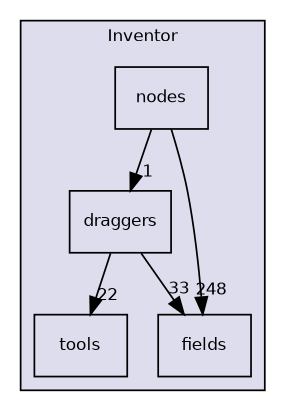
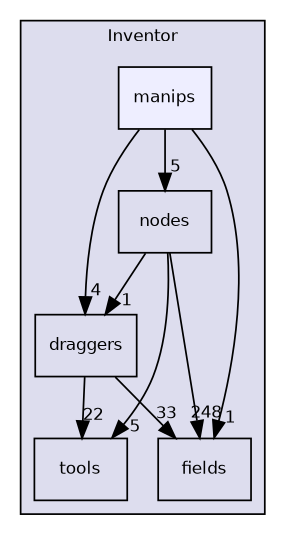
node "manips": added
edge "nodes" -> "tools": added
